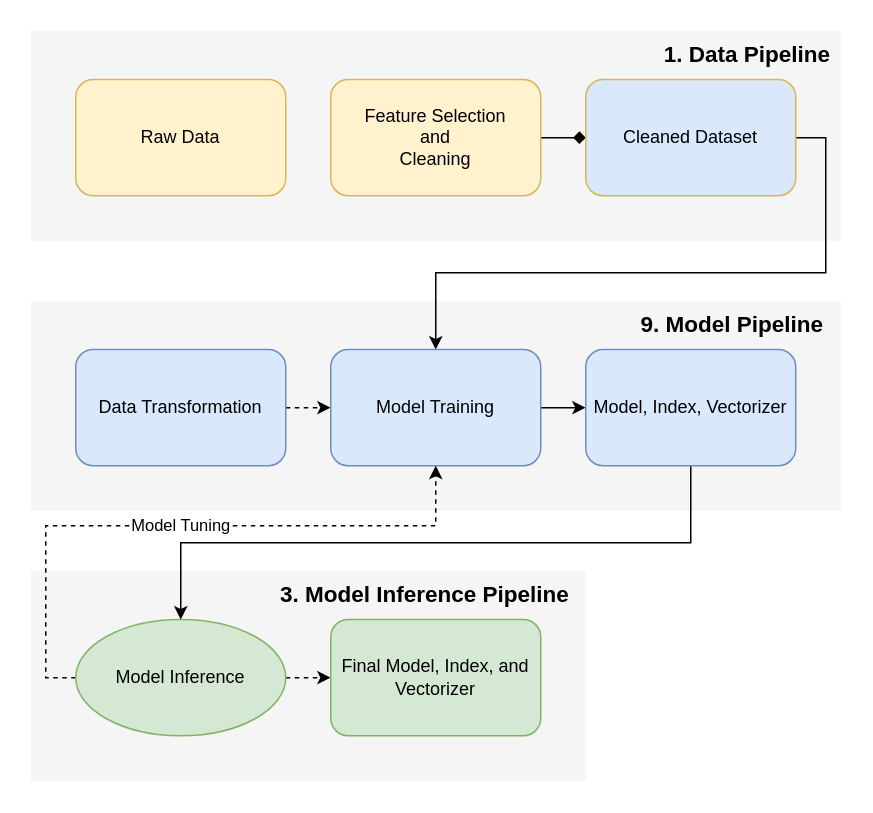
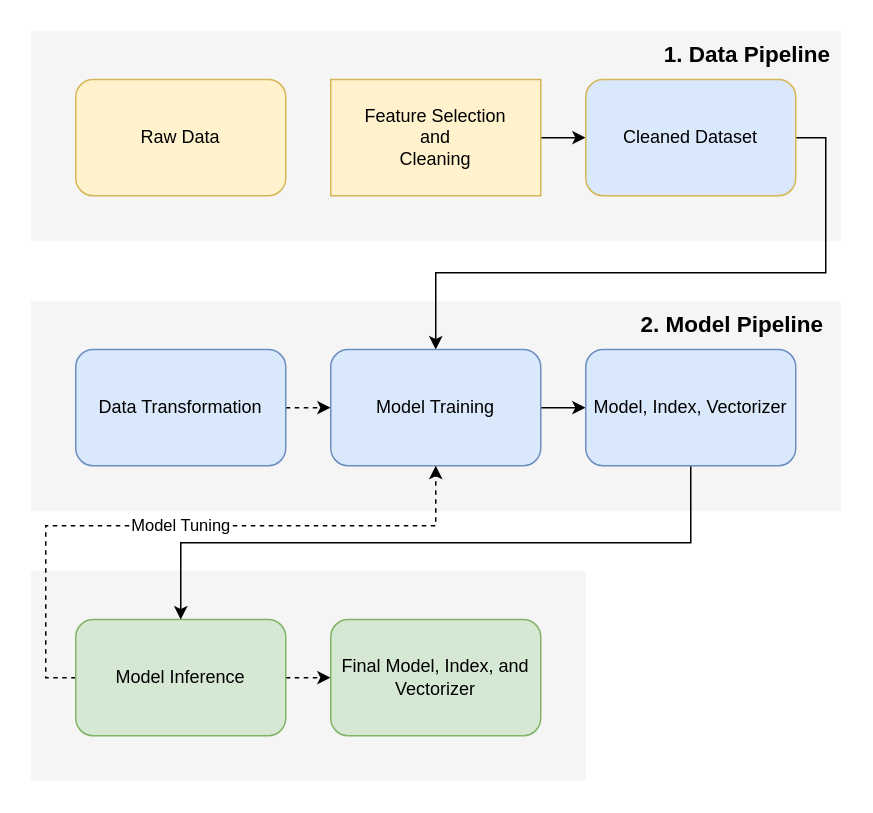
node "Feature Selection and Cleaning": shape rounded rectangle -> rectangle
edge "Feature Selection and Cleaning" -> "Cleaned Dataset": arrowhead diamond -> classic
node "9. Model Pipeline": label "9. Model Pipeline" -> "2. Model Pipeline"
node "3. Model Inference Pipeline": removed
node "Model Inference": shape ellipse -> rounded rectangle
